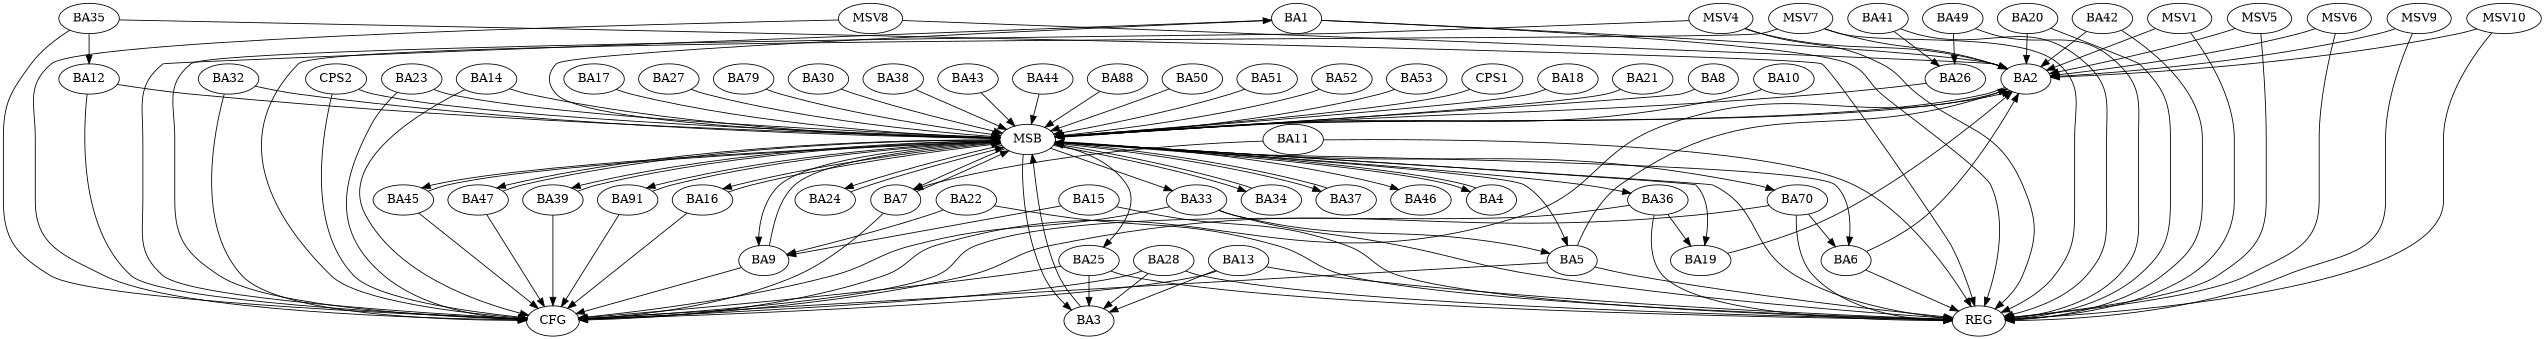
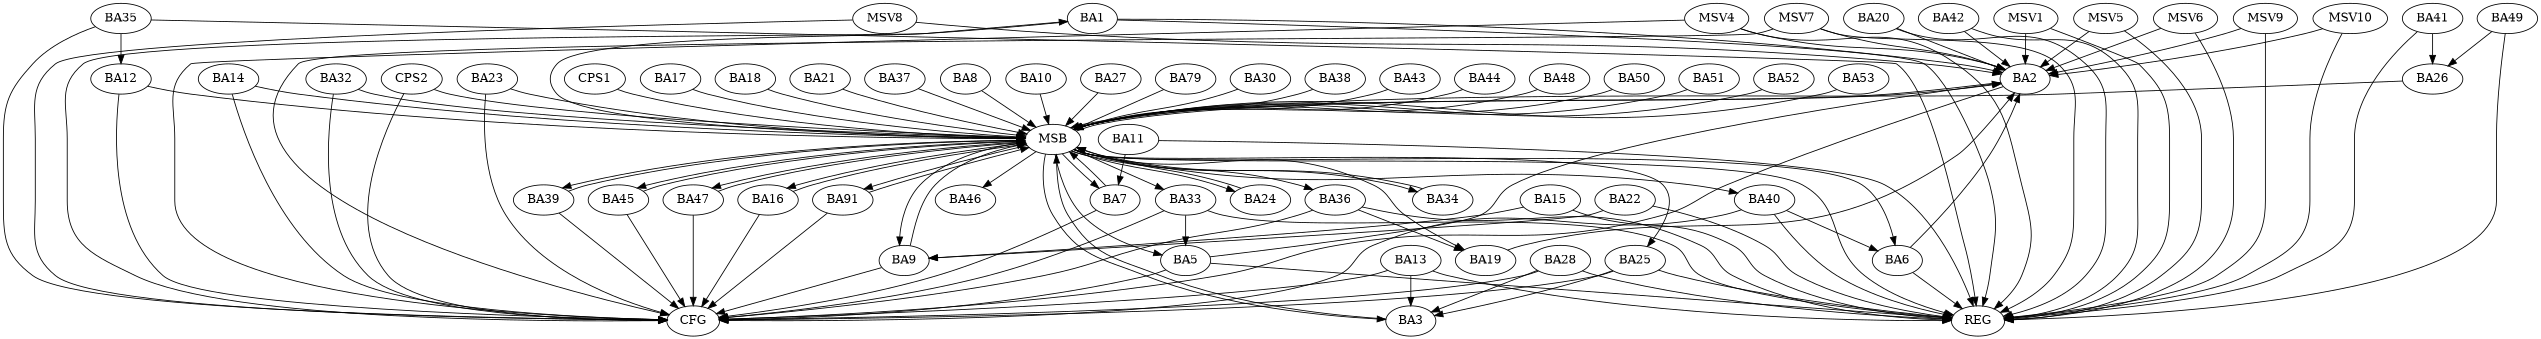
node "BA88": label "BA88" -> "BA48"
edge "MSB" -> "BA37": removed
node "BA4": removed
node "BA70": label "BA70" -> "BA40"
